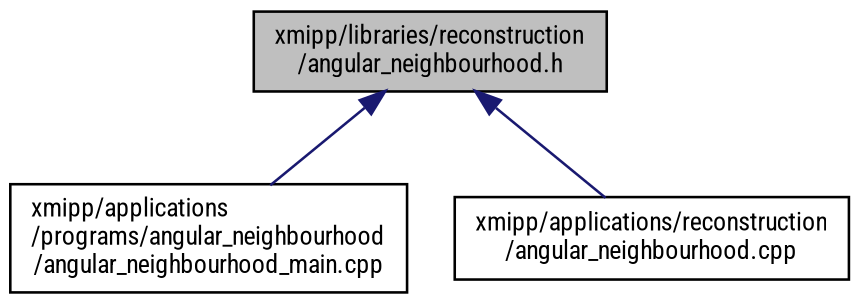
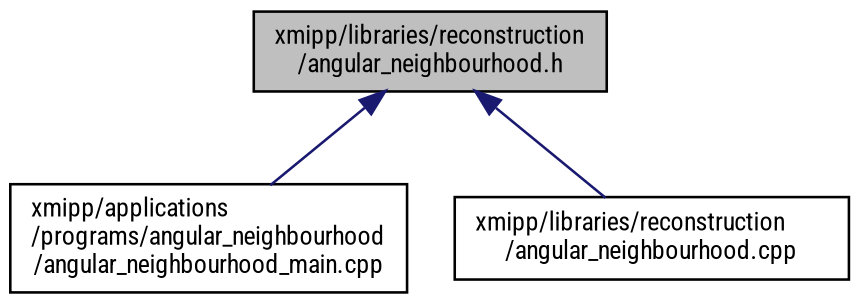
node "xmipp/applications/reconstruction /angular_neighbourhood.cpp": label "xmipp/applications/reconstruction /angular_neighbourhood.cpp" -> "xmipp/libraries/reconstruction /angular_neighbourhood.cpp"
